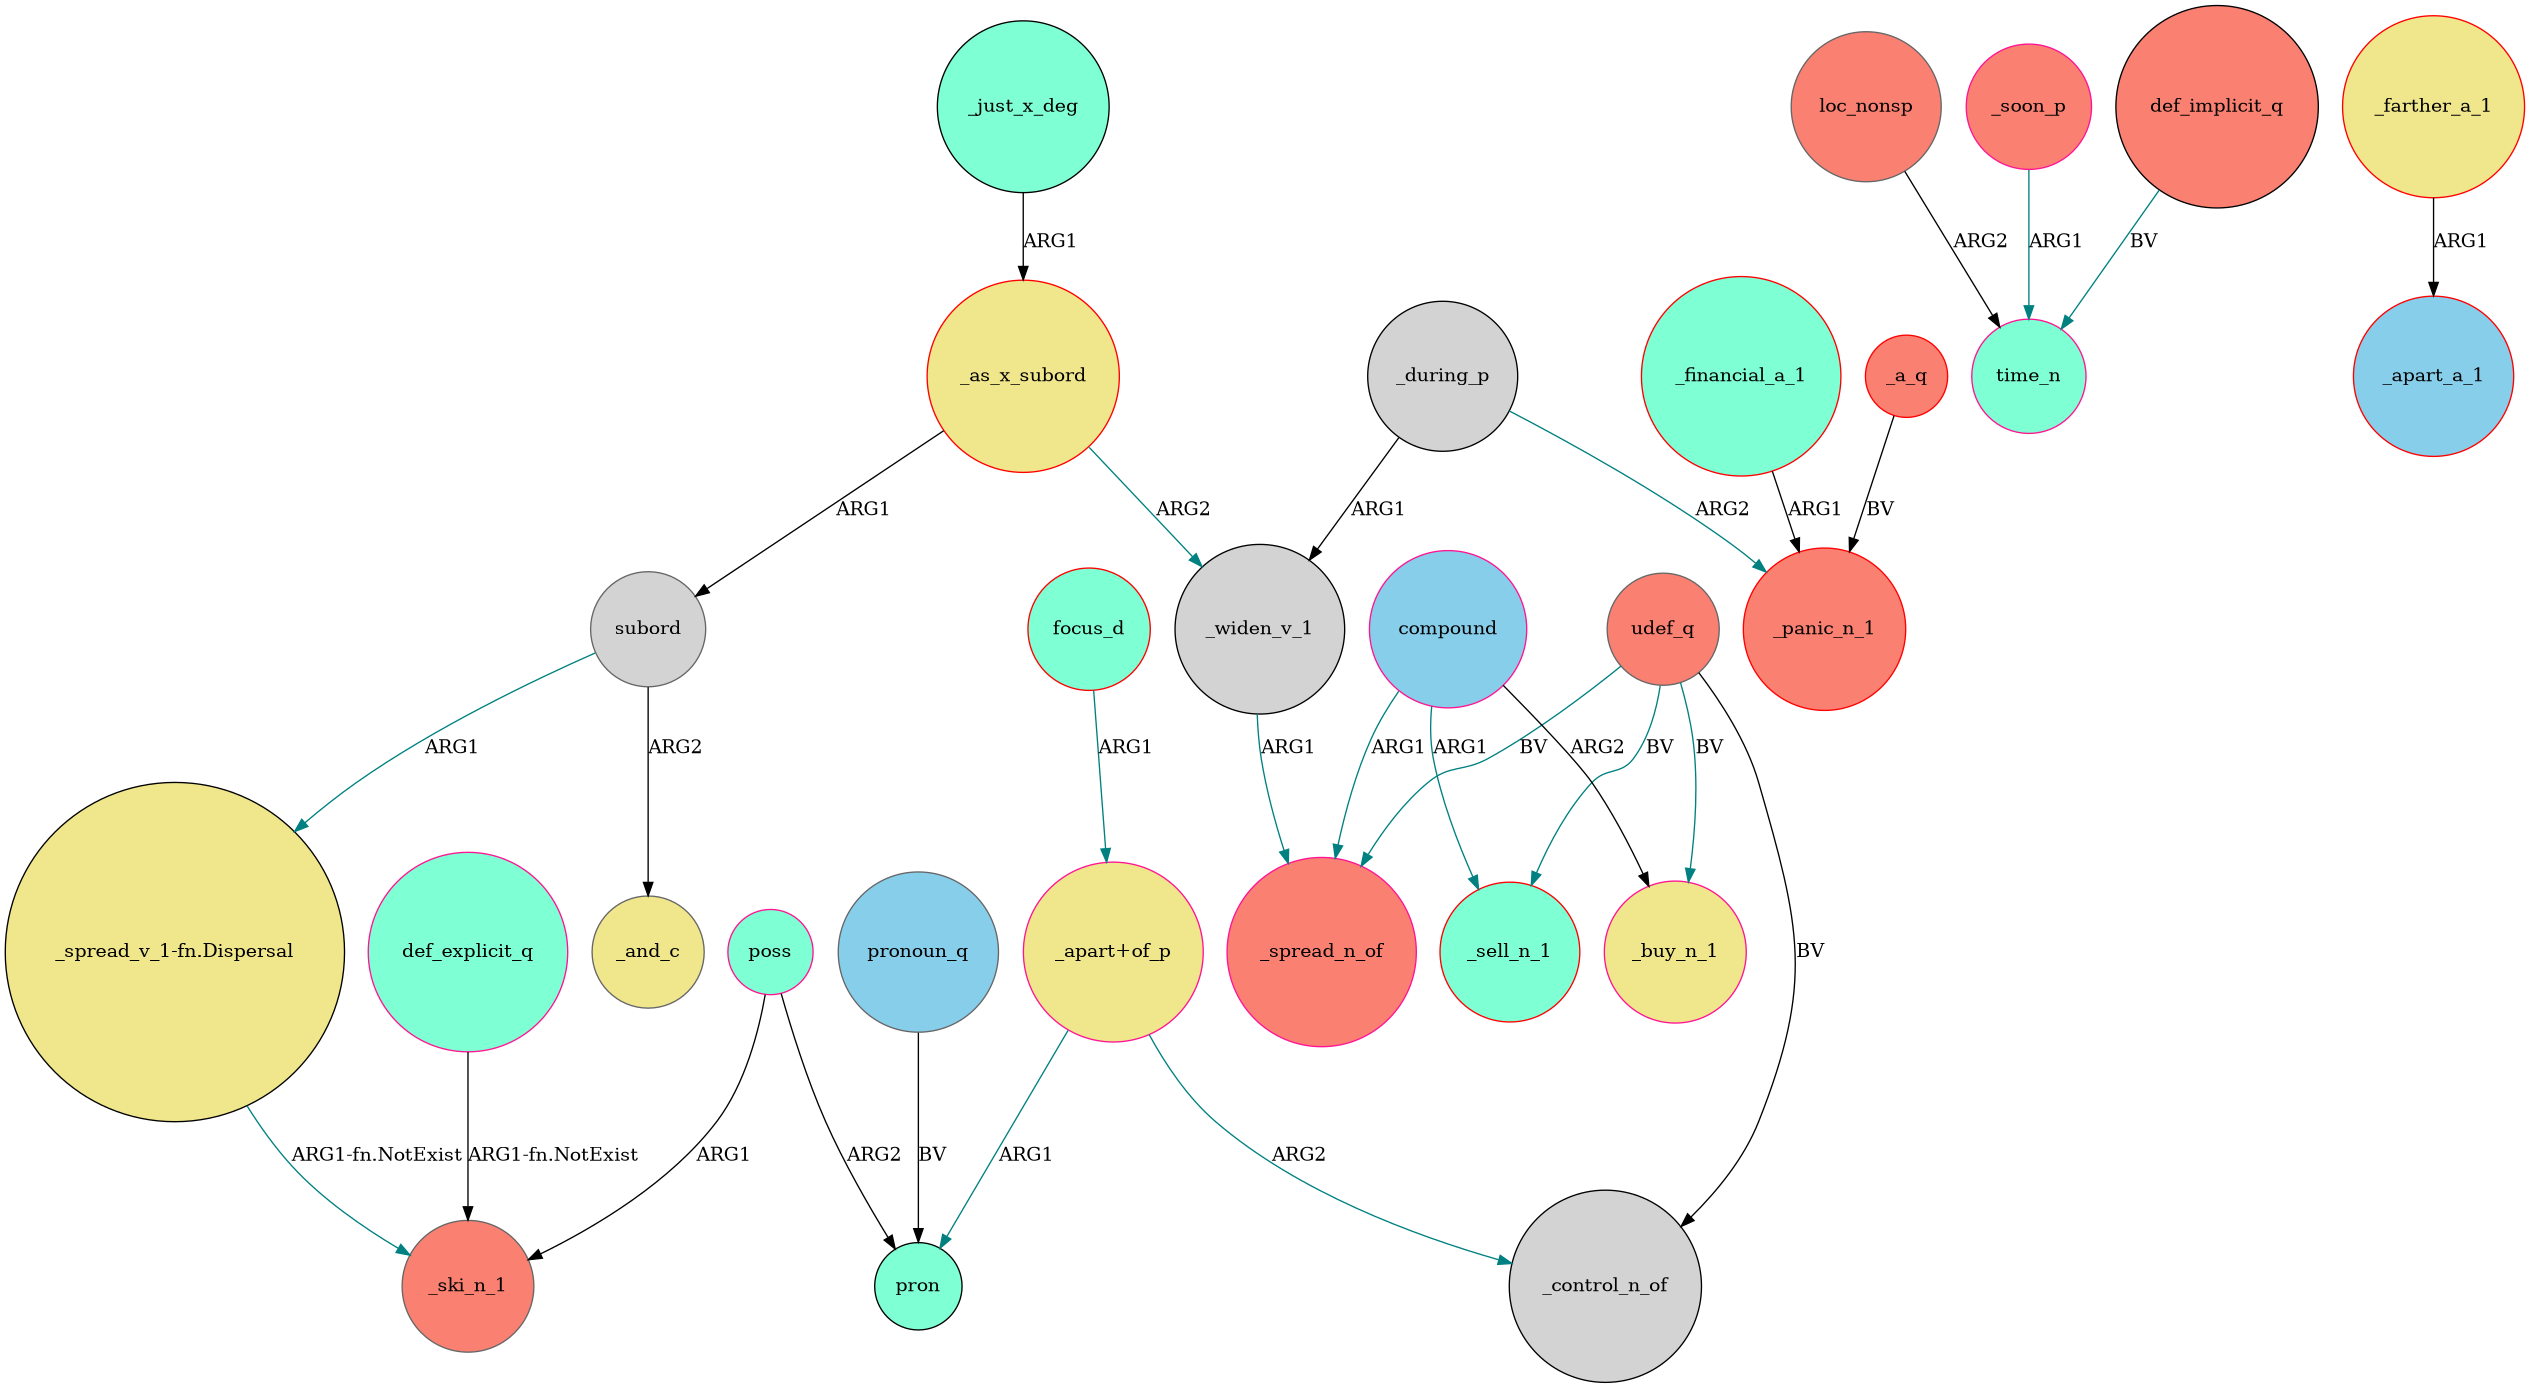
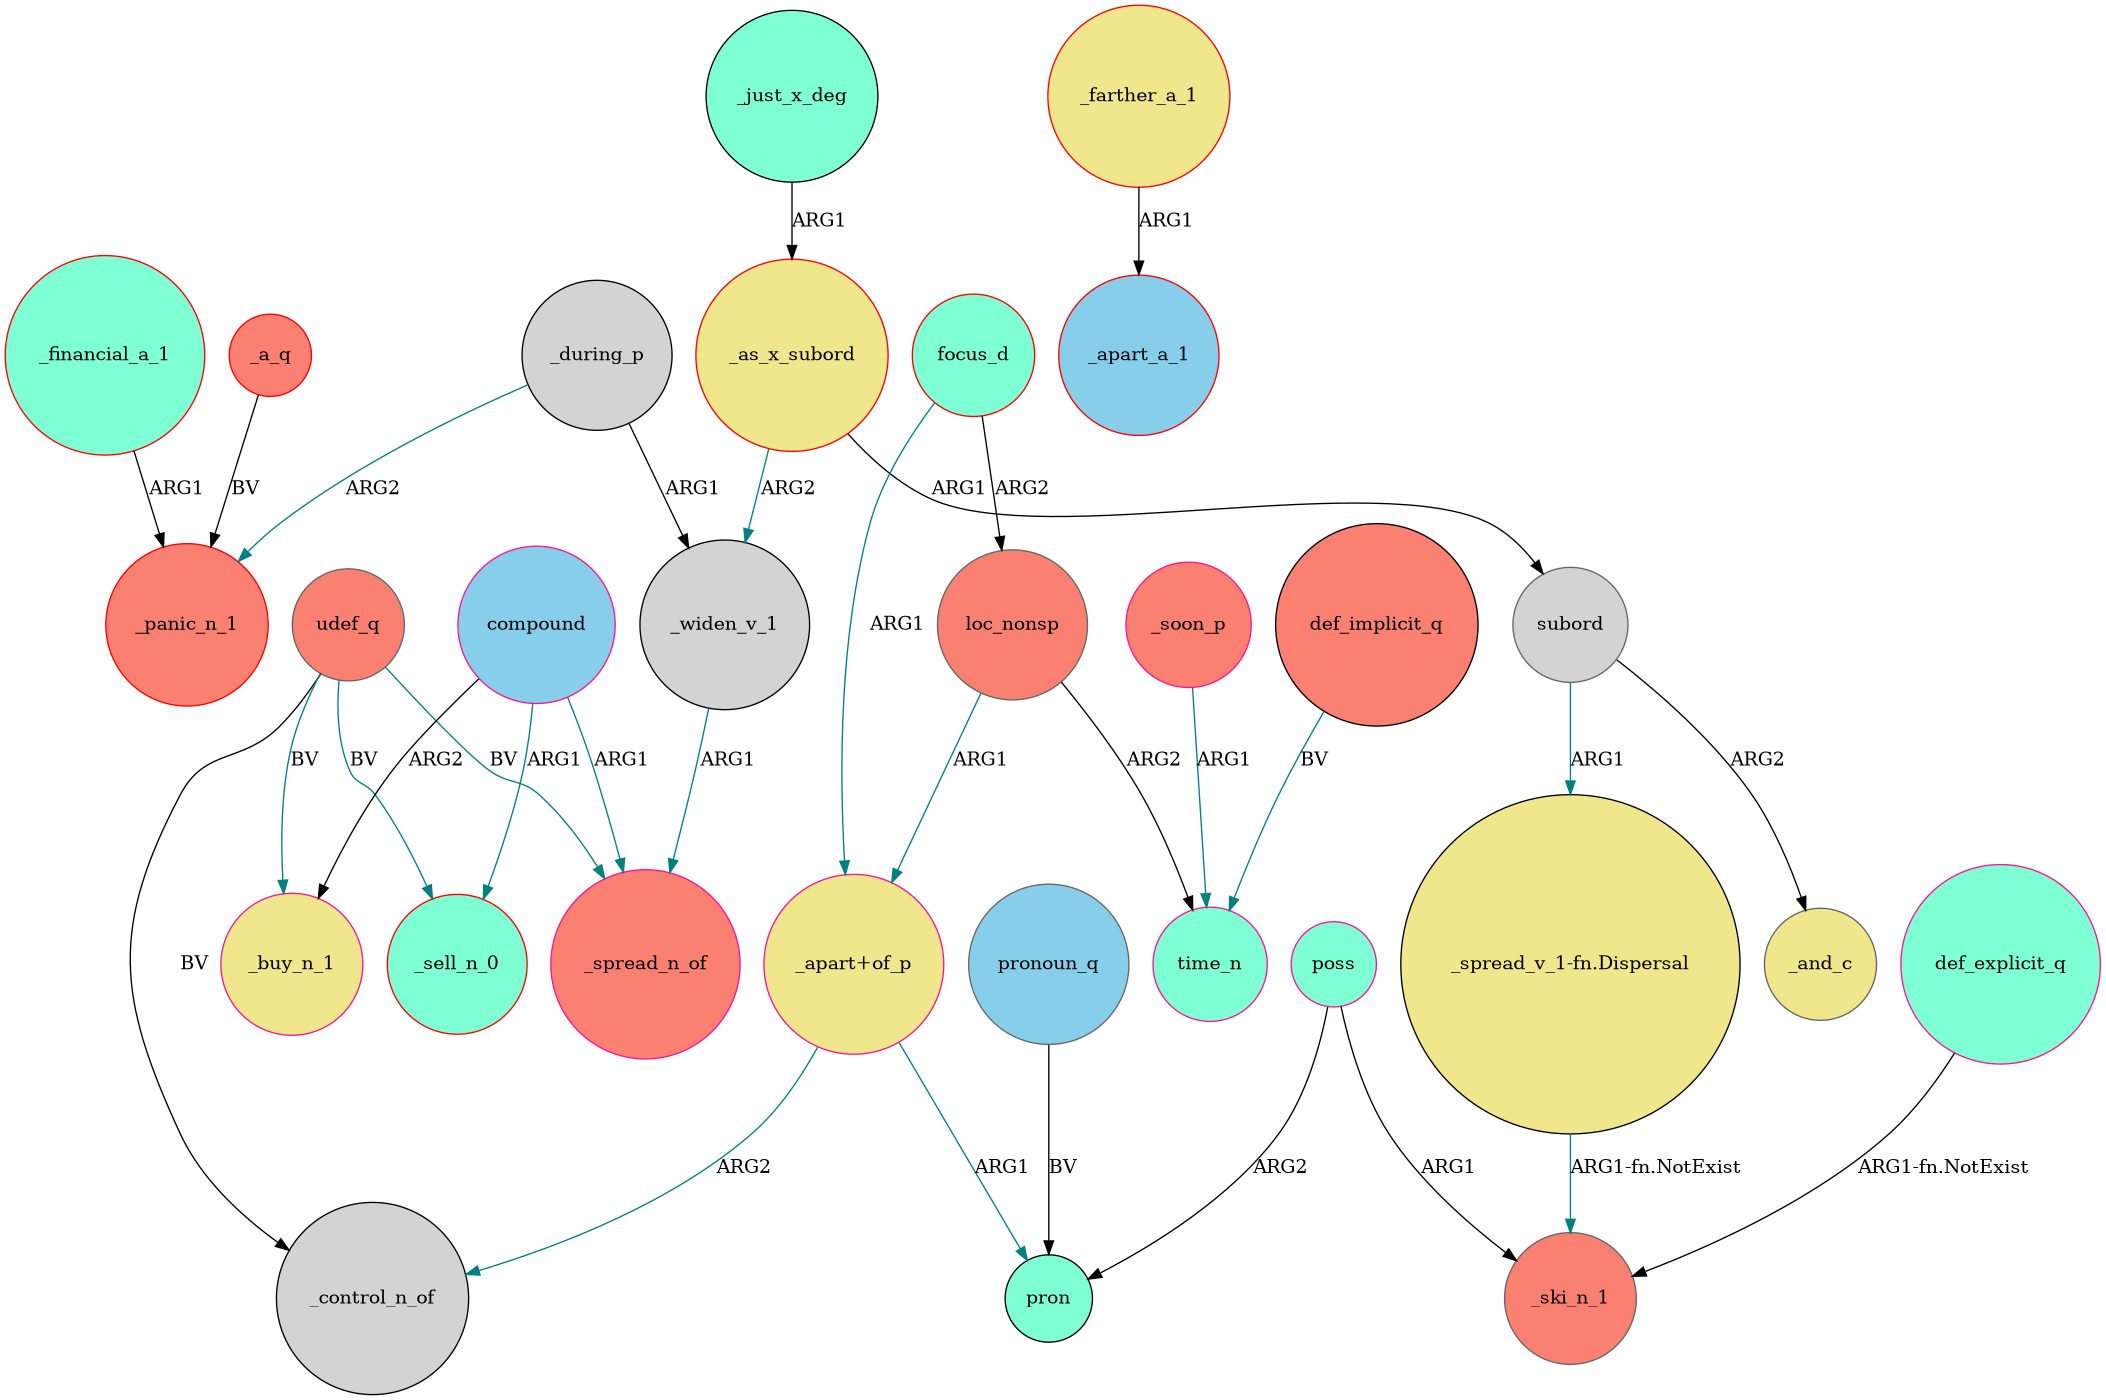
edge "focus_d" -> "loc_nonsp": added, label "ARG2"
edge "loc_nonsp" -> "_apart+of_p": added, label "ARG1"
node "_sell_n_1": label "_sell_n_1" -> "_sell_n_0"
